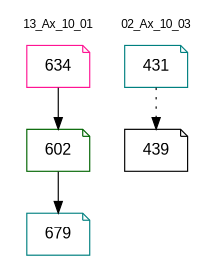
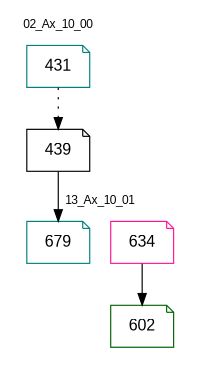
cluster "02_Ax_10_03": label "02_Ax_10_03" -> "02_Ax_10_00"
edge "602" -> "679": now "439" -> "679"
